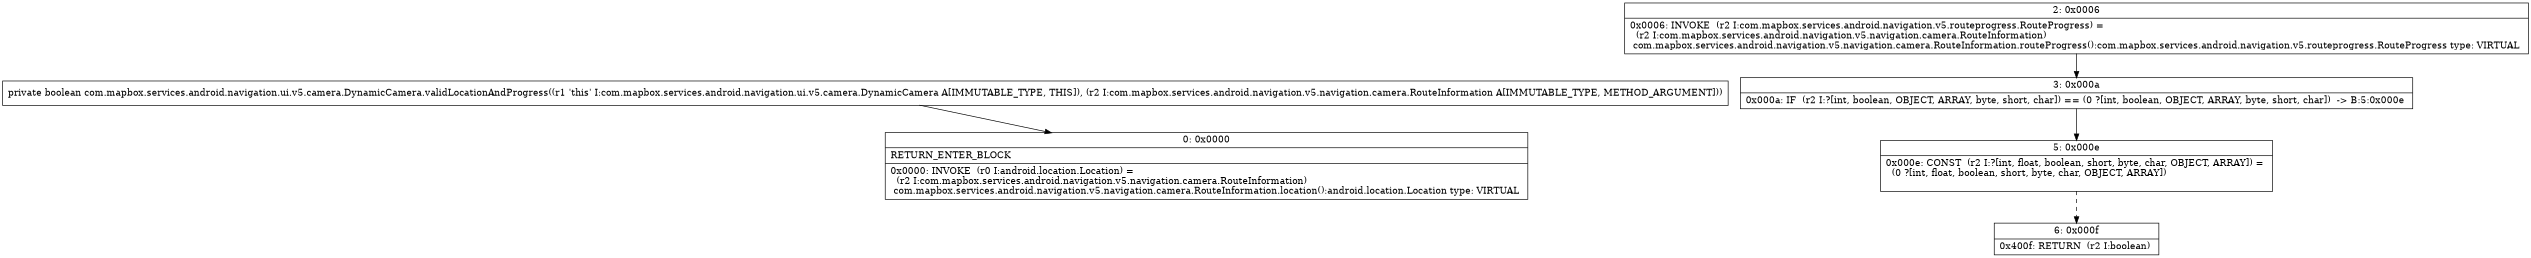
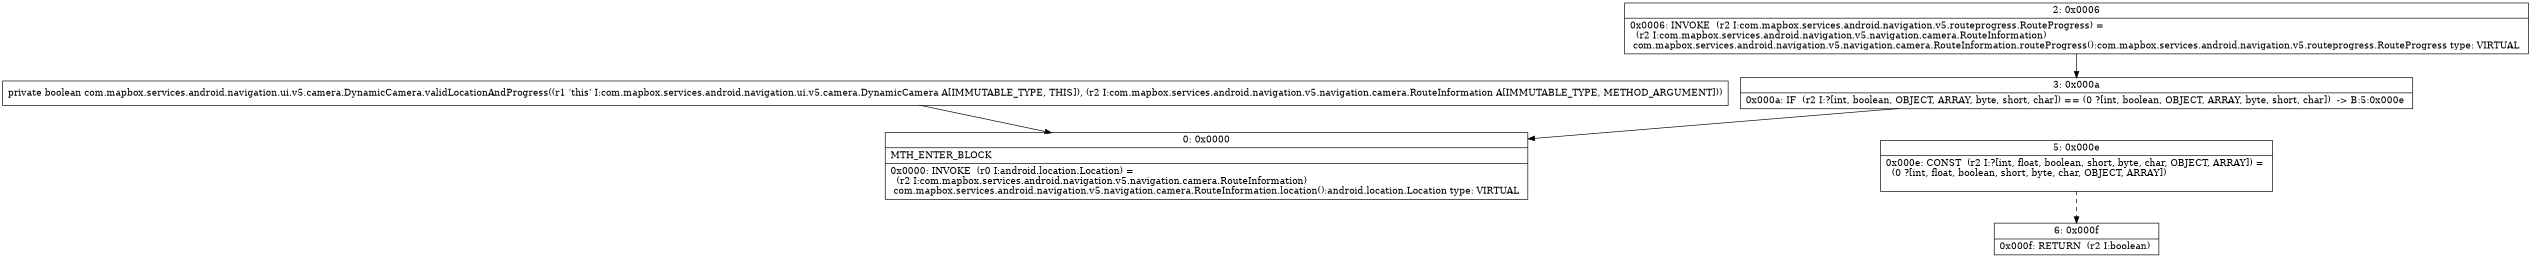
edge "3: 0x000a" -> "5: 0x000e": now "3: 0x000a" -> "0: 0x0000"
node "0: 0x0000": text "RETURN_ENTER_BLOCK" -> "MTH_ENTER_BLOCK"
node "6: 0x000f": text "0x400f: RETURN  (r2 I:boolean)" -> "0x000f: RETURN  (r2 I:boolean)"
